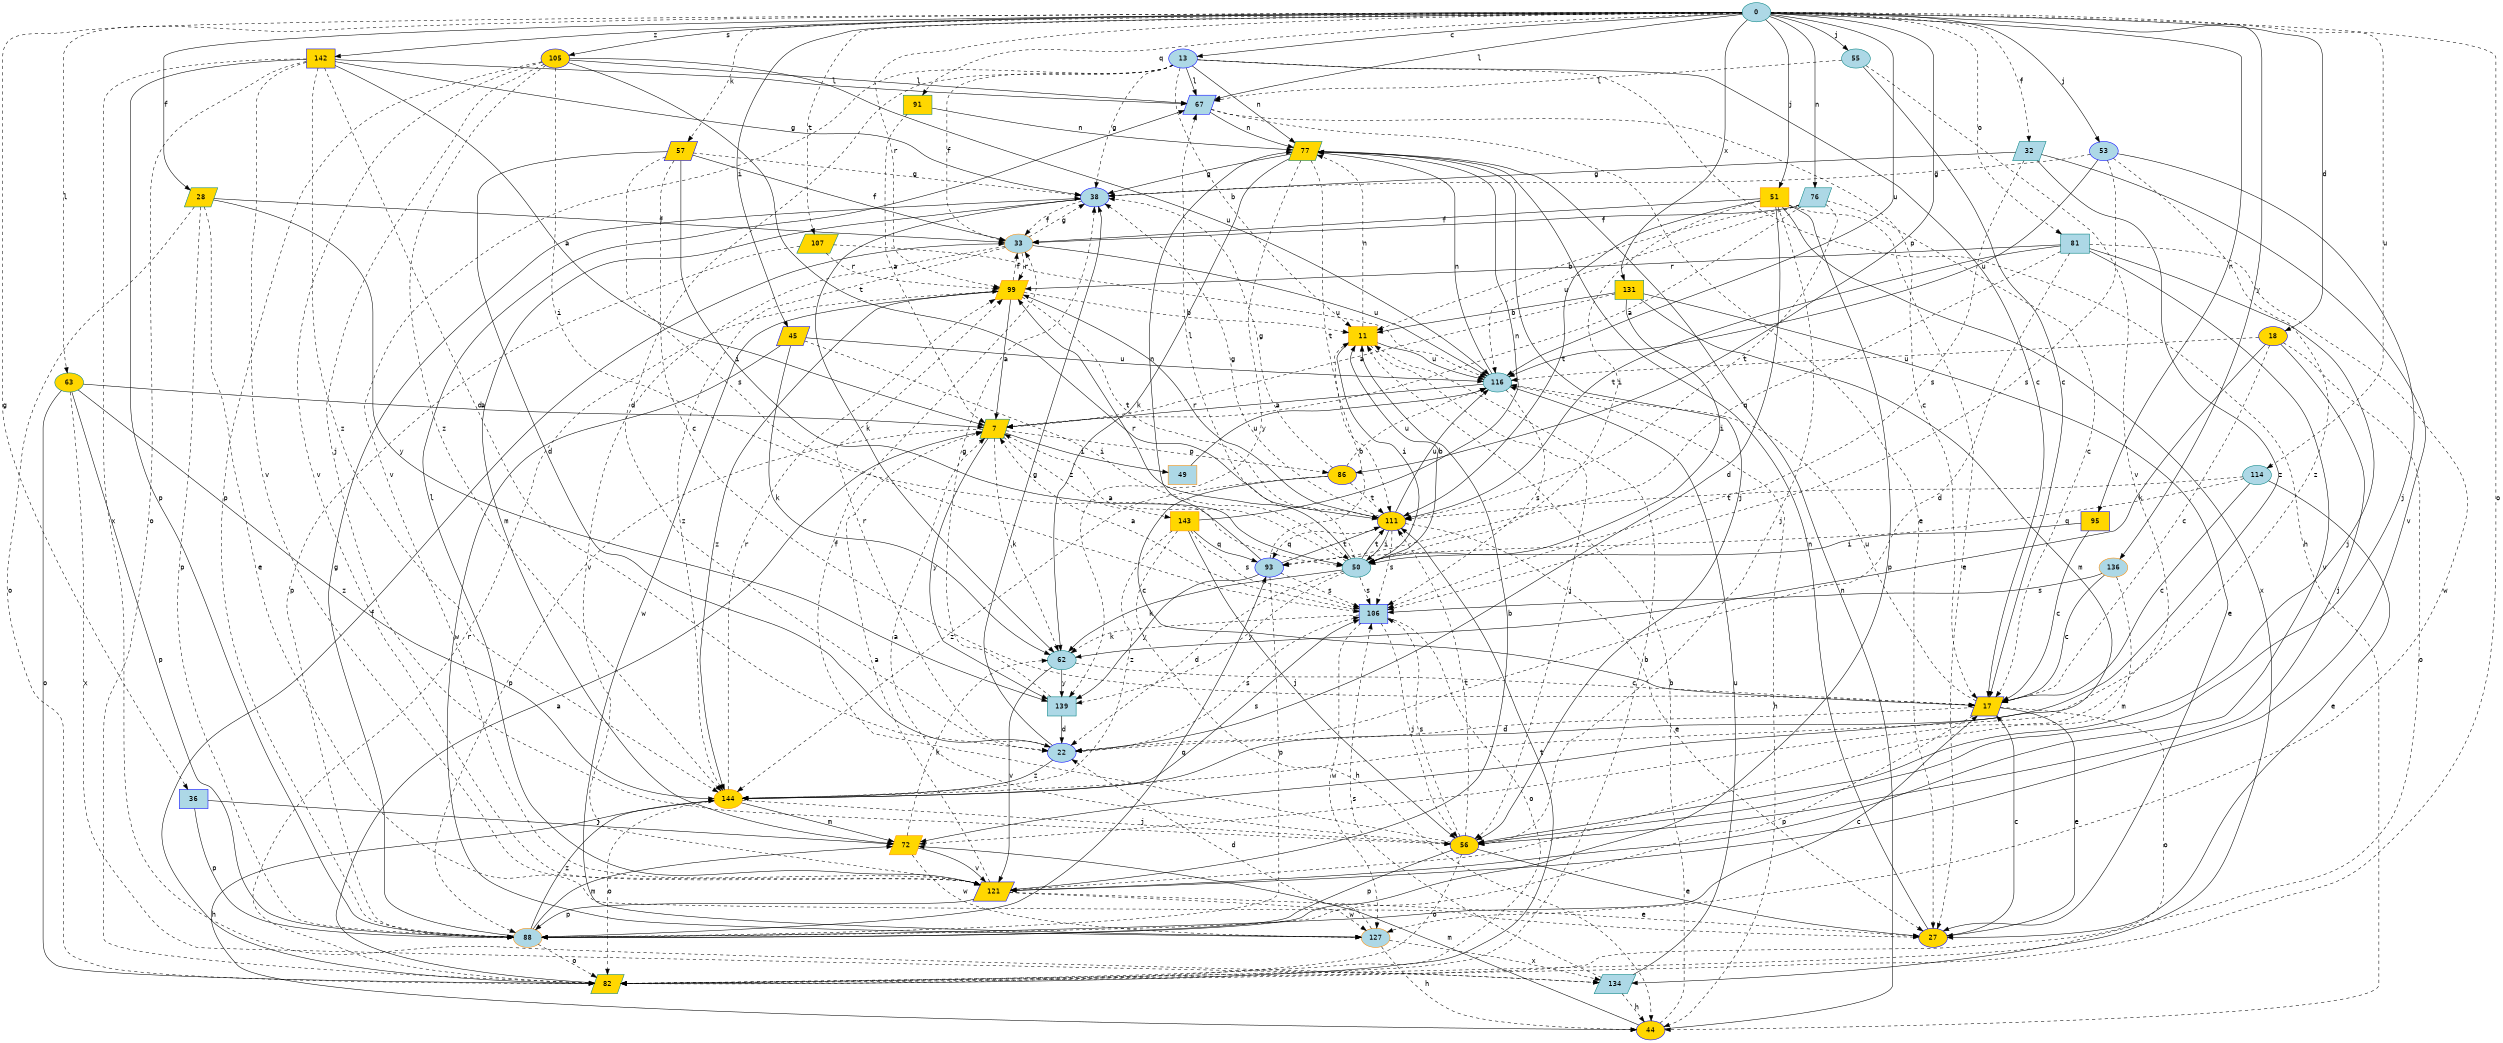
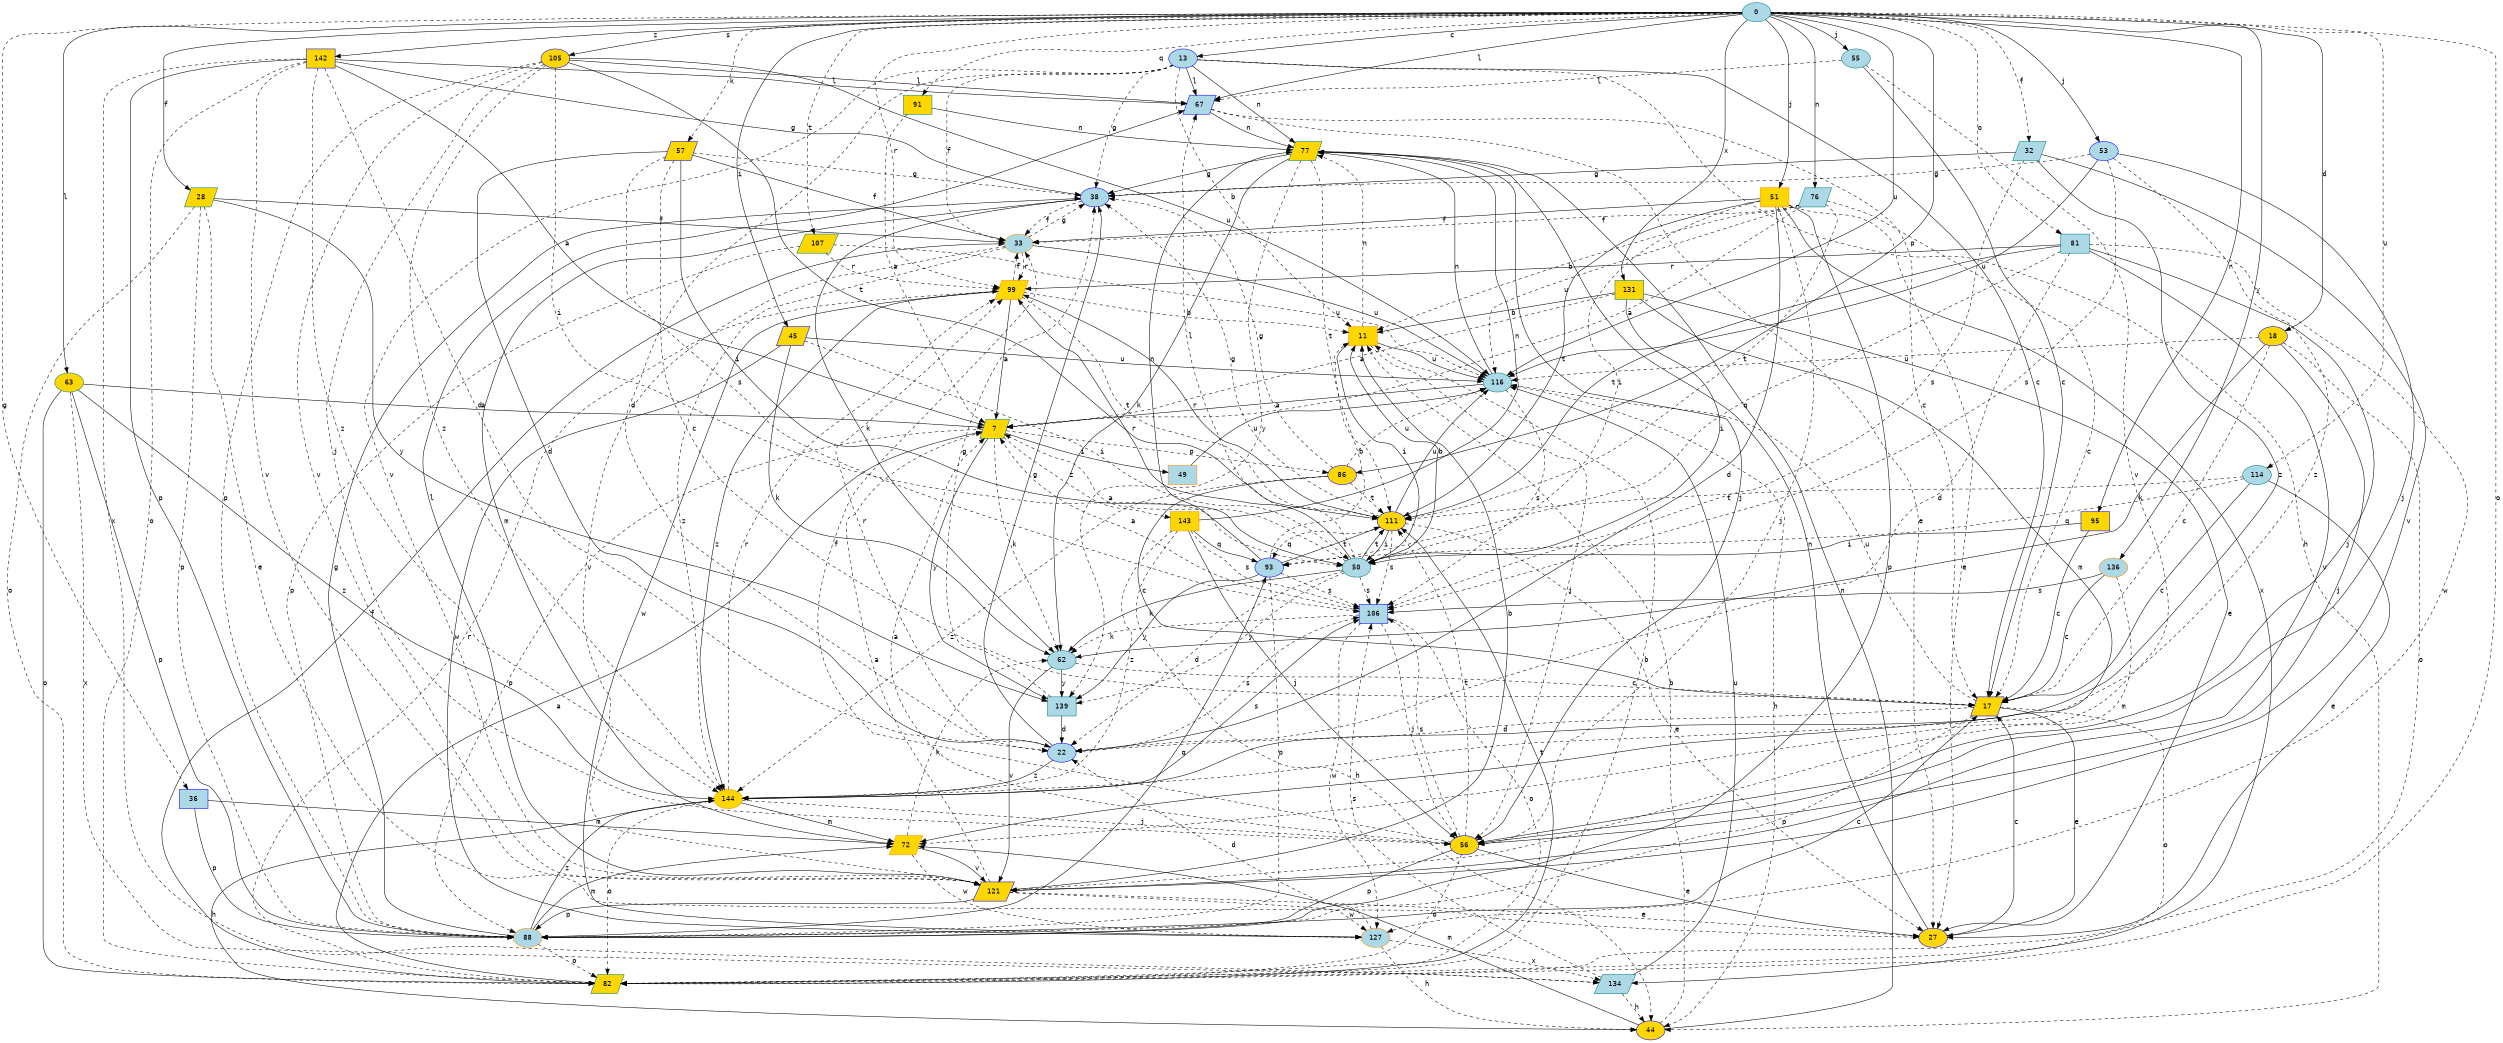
edge "0" -> "63": style dashed -> solid
edge "76" -> "33": style solid -> dashed
edge "36" -> "72": label "j" -> "m"
